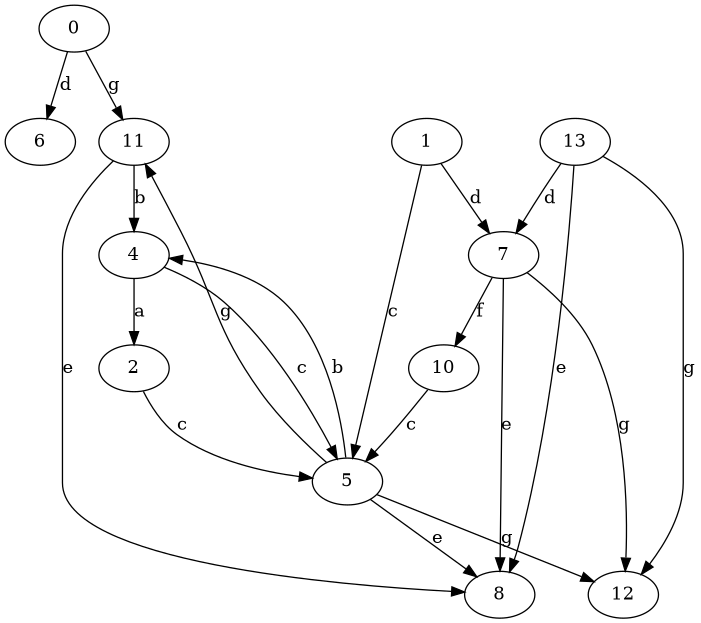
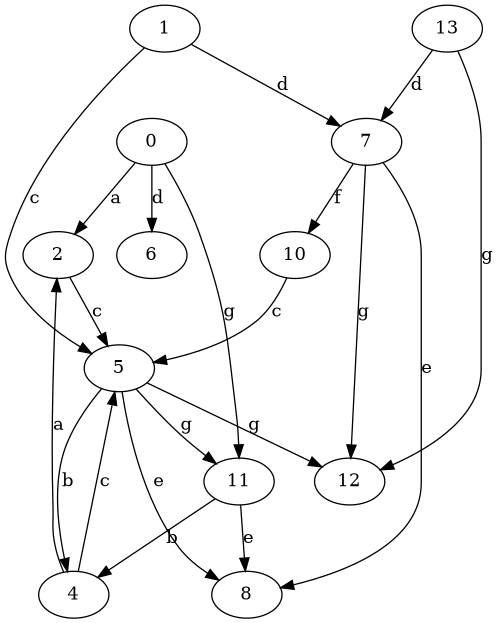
edge "0" -> "2": added, label "a"
edge "13" -> "8": removed, label "e"
